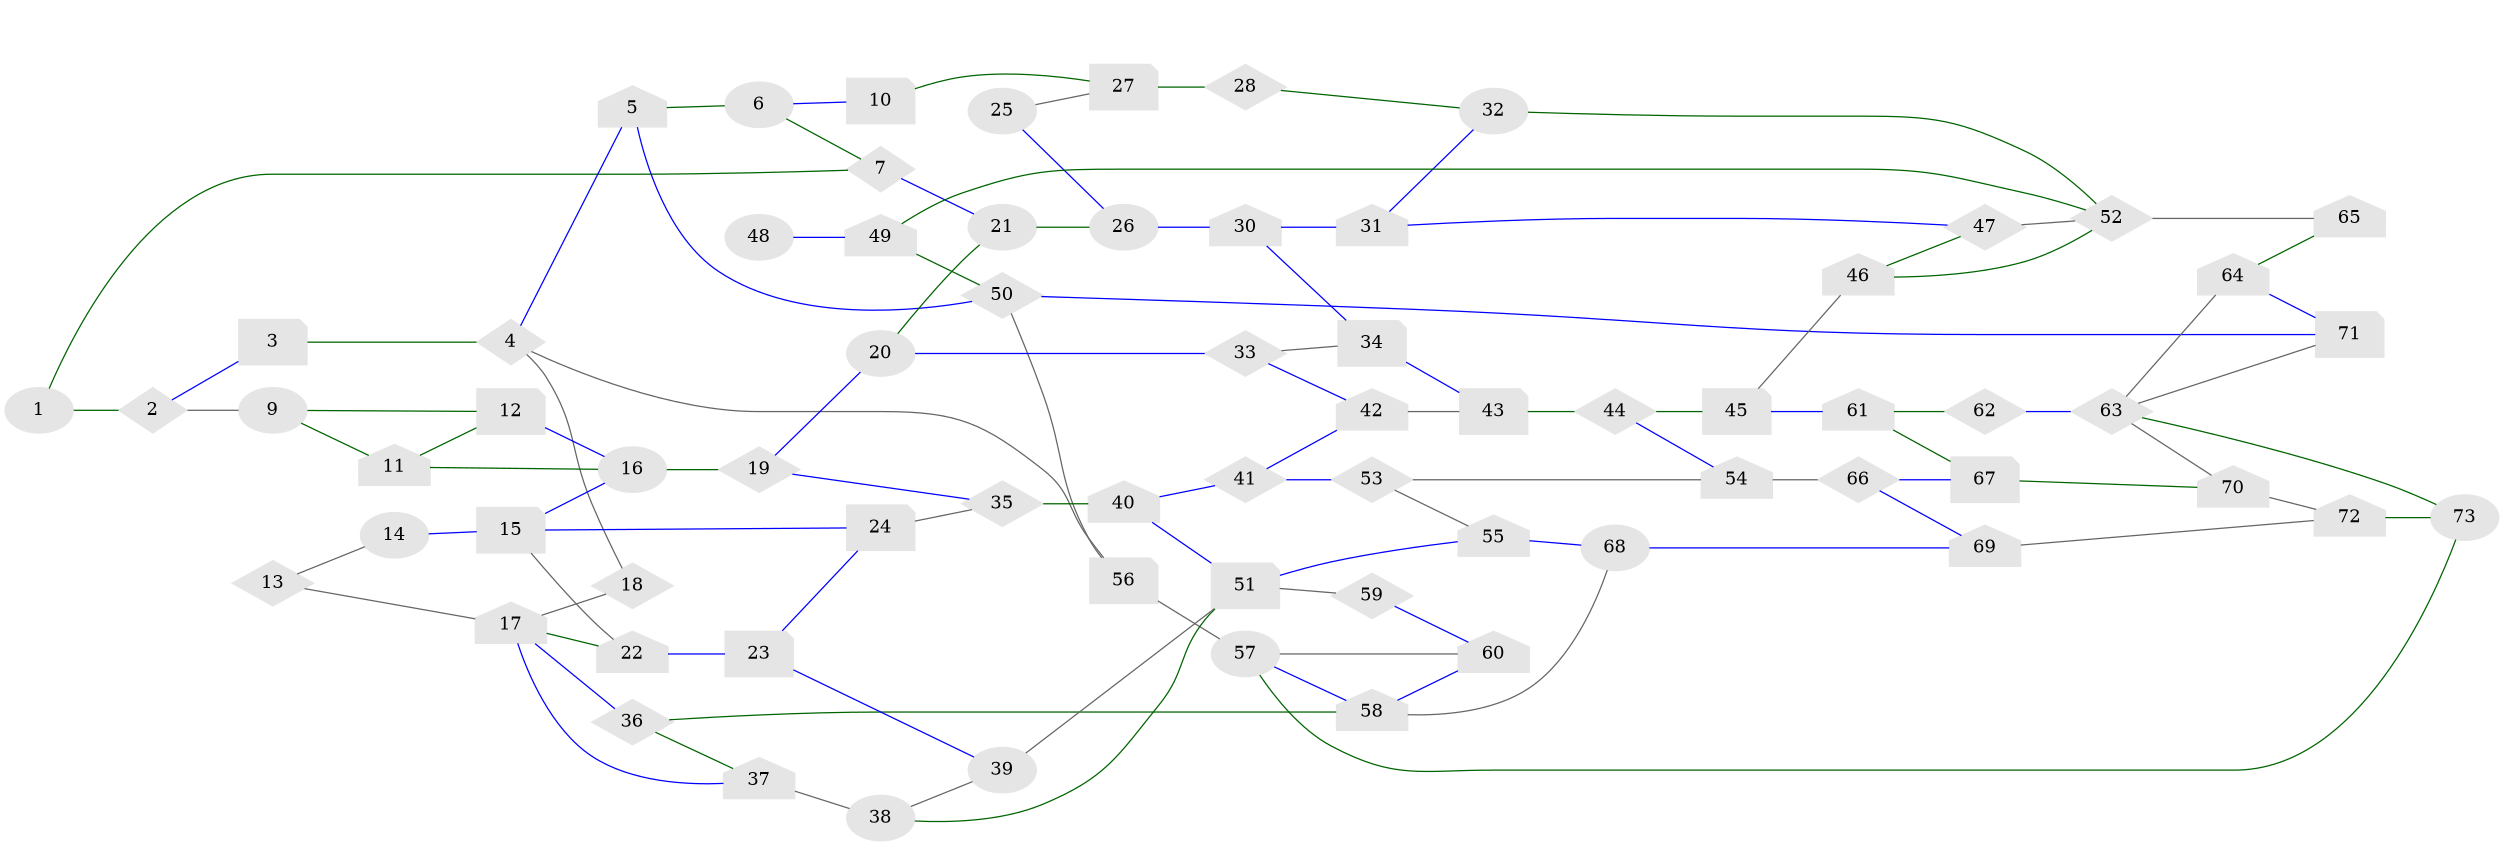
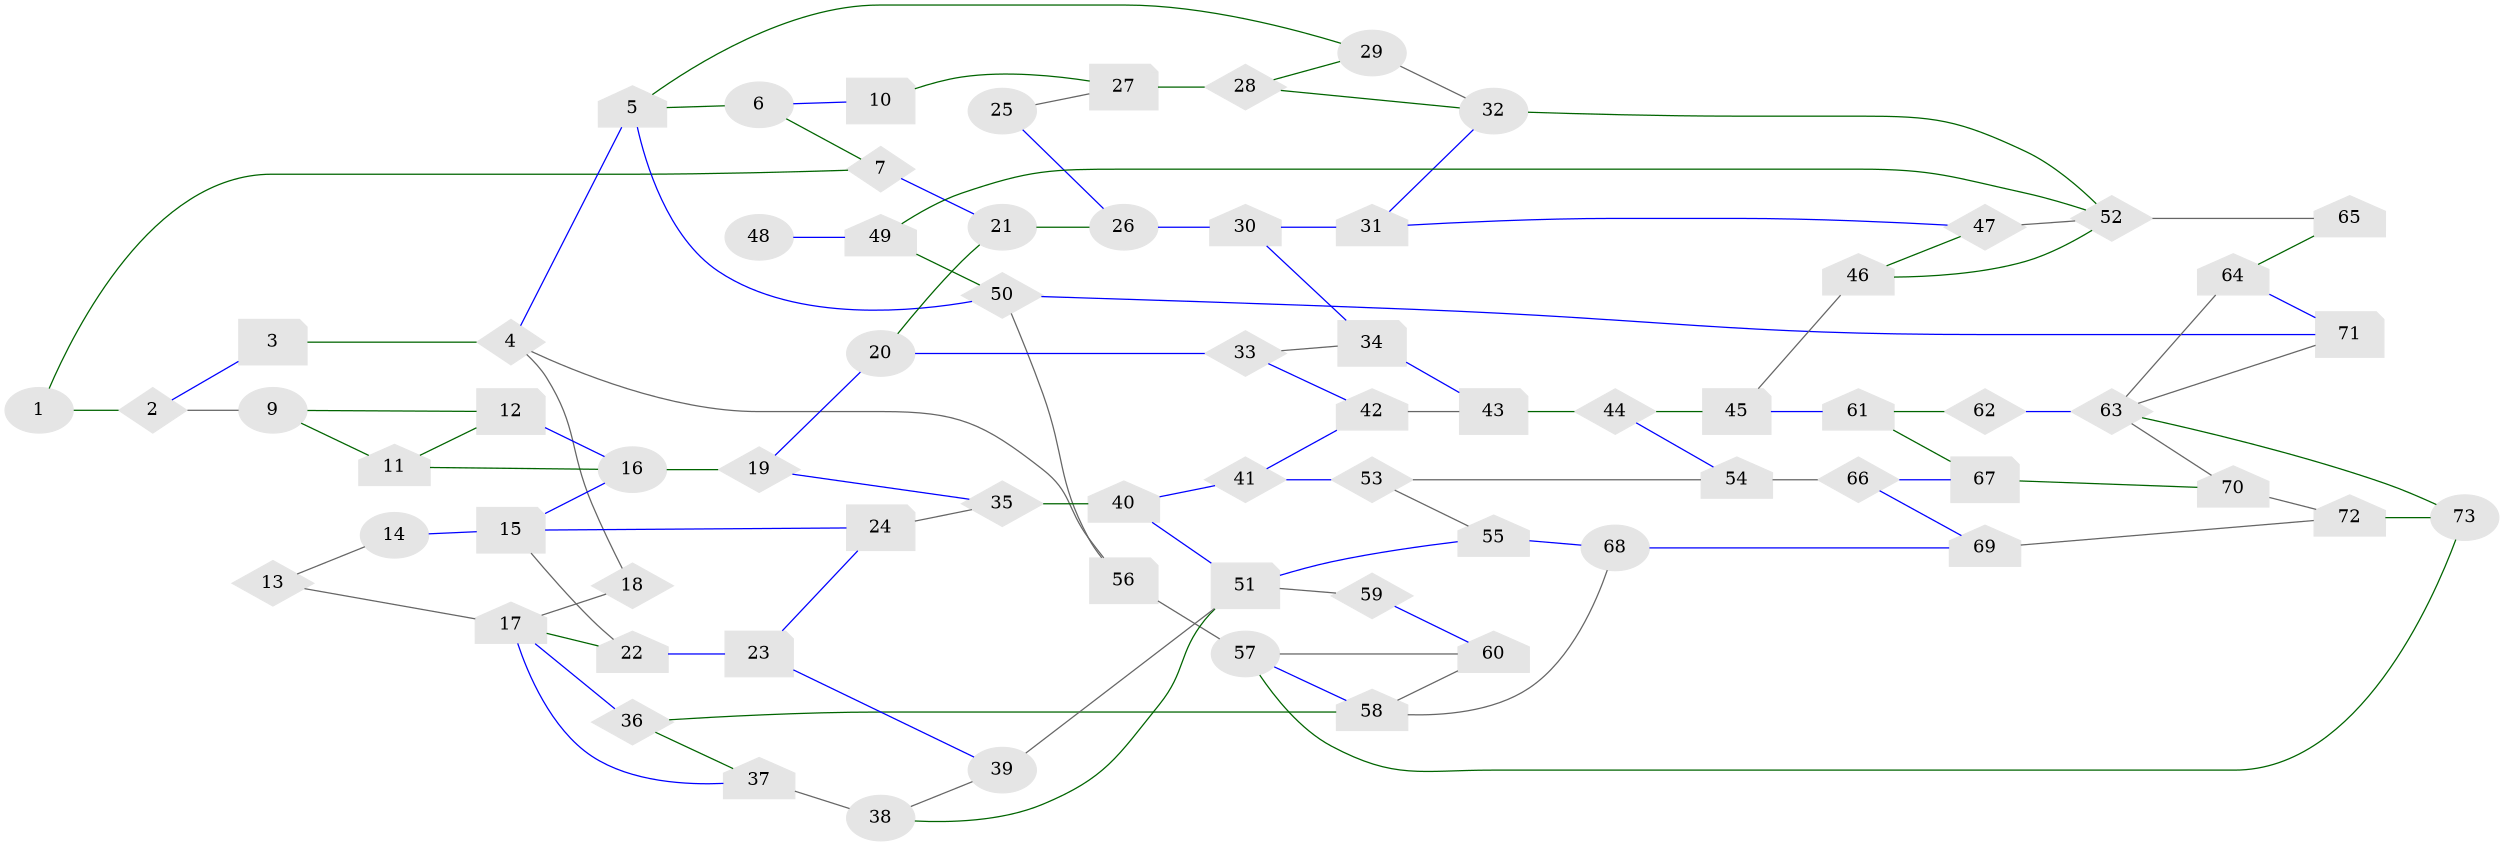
node "29": added
edge "60" -- "58": color blue -> gray40
